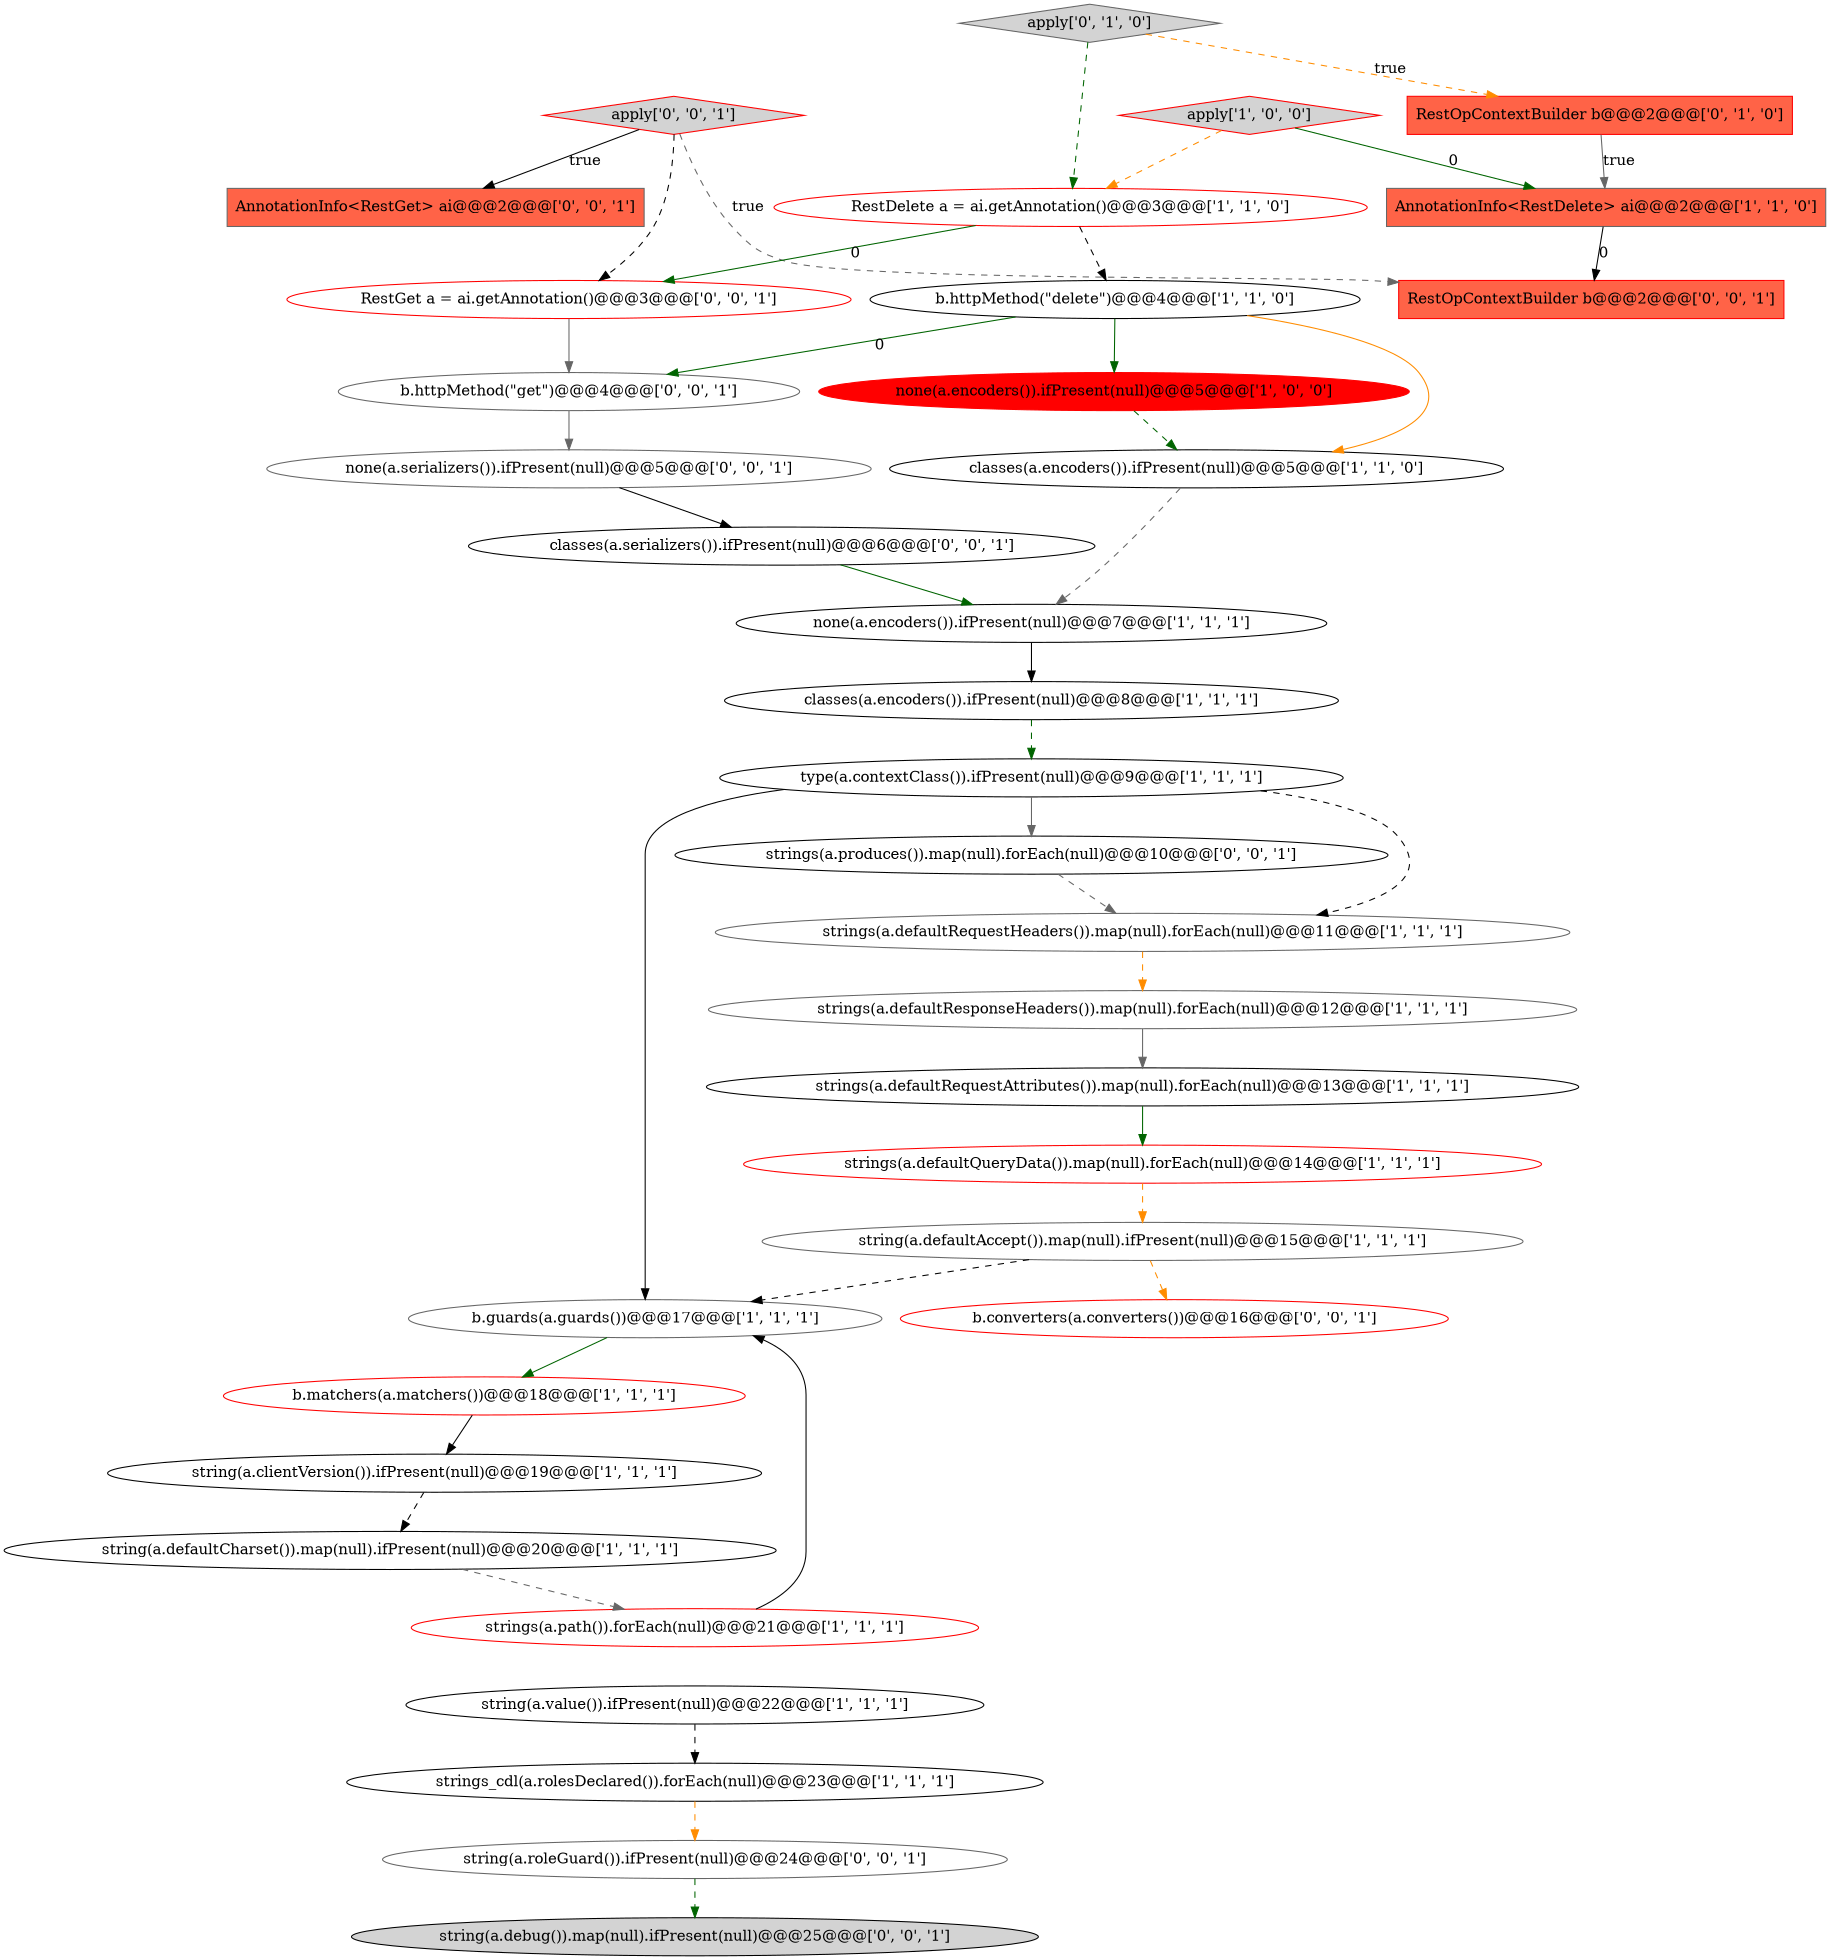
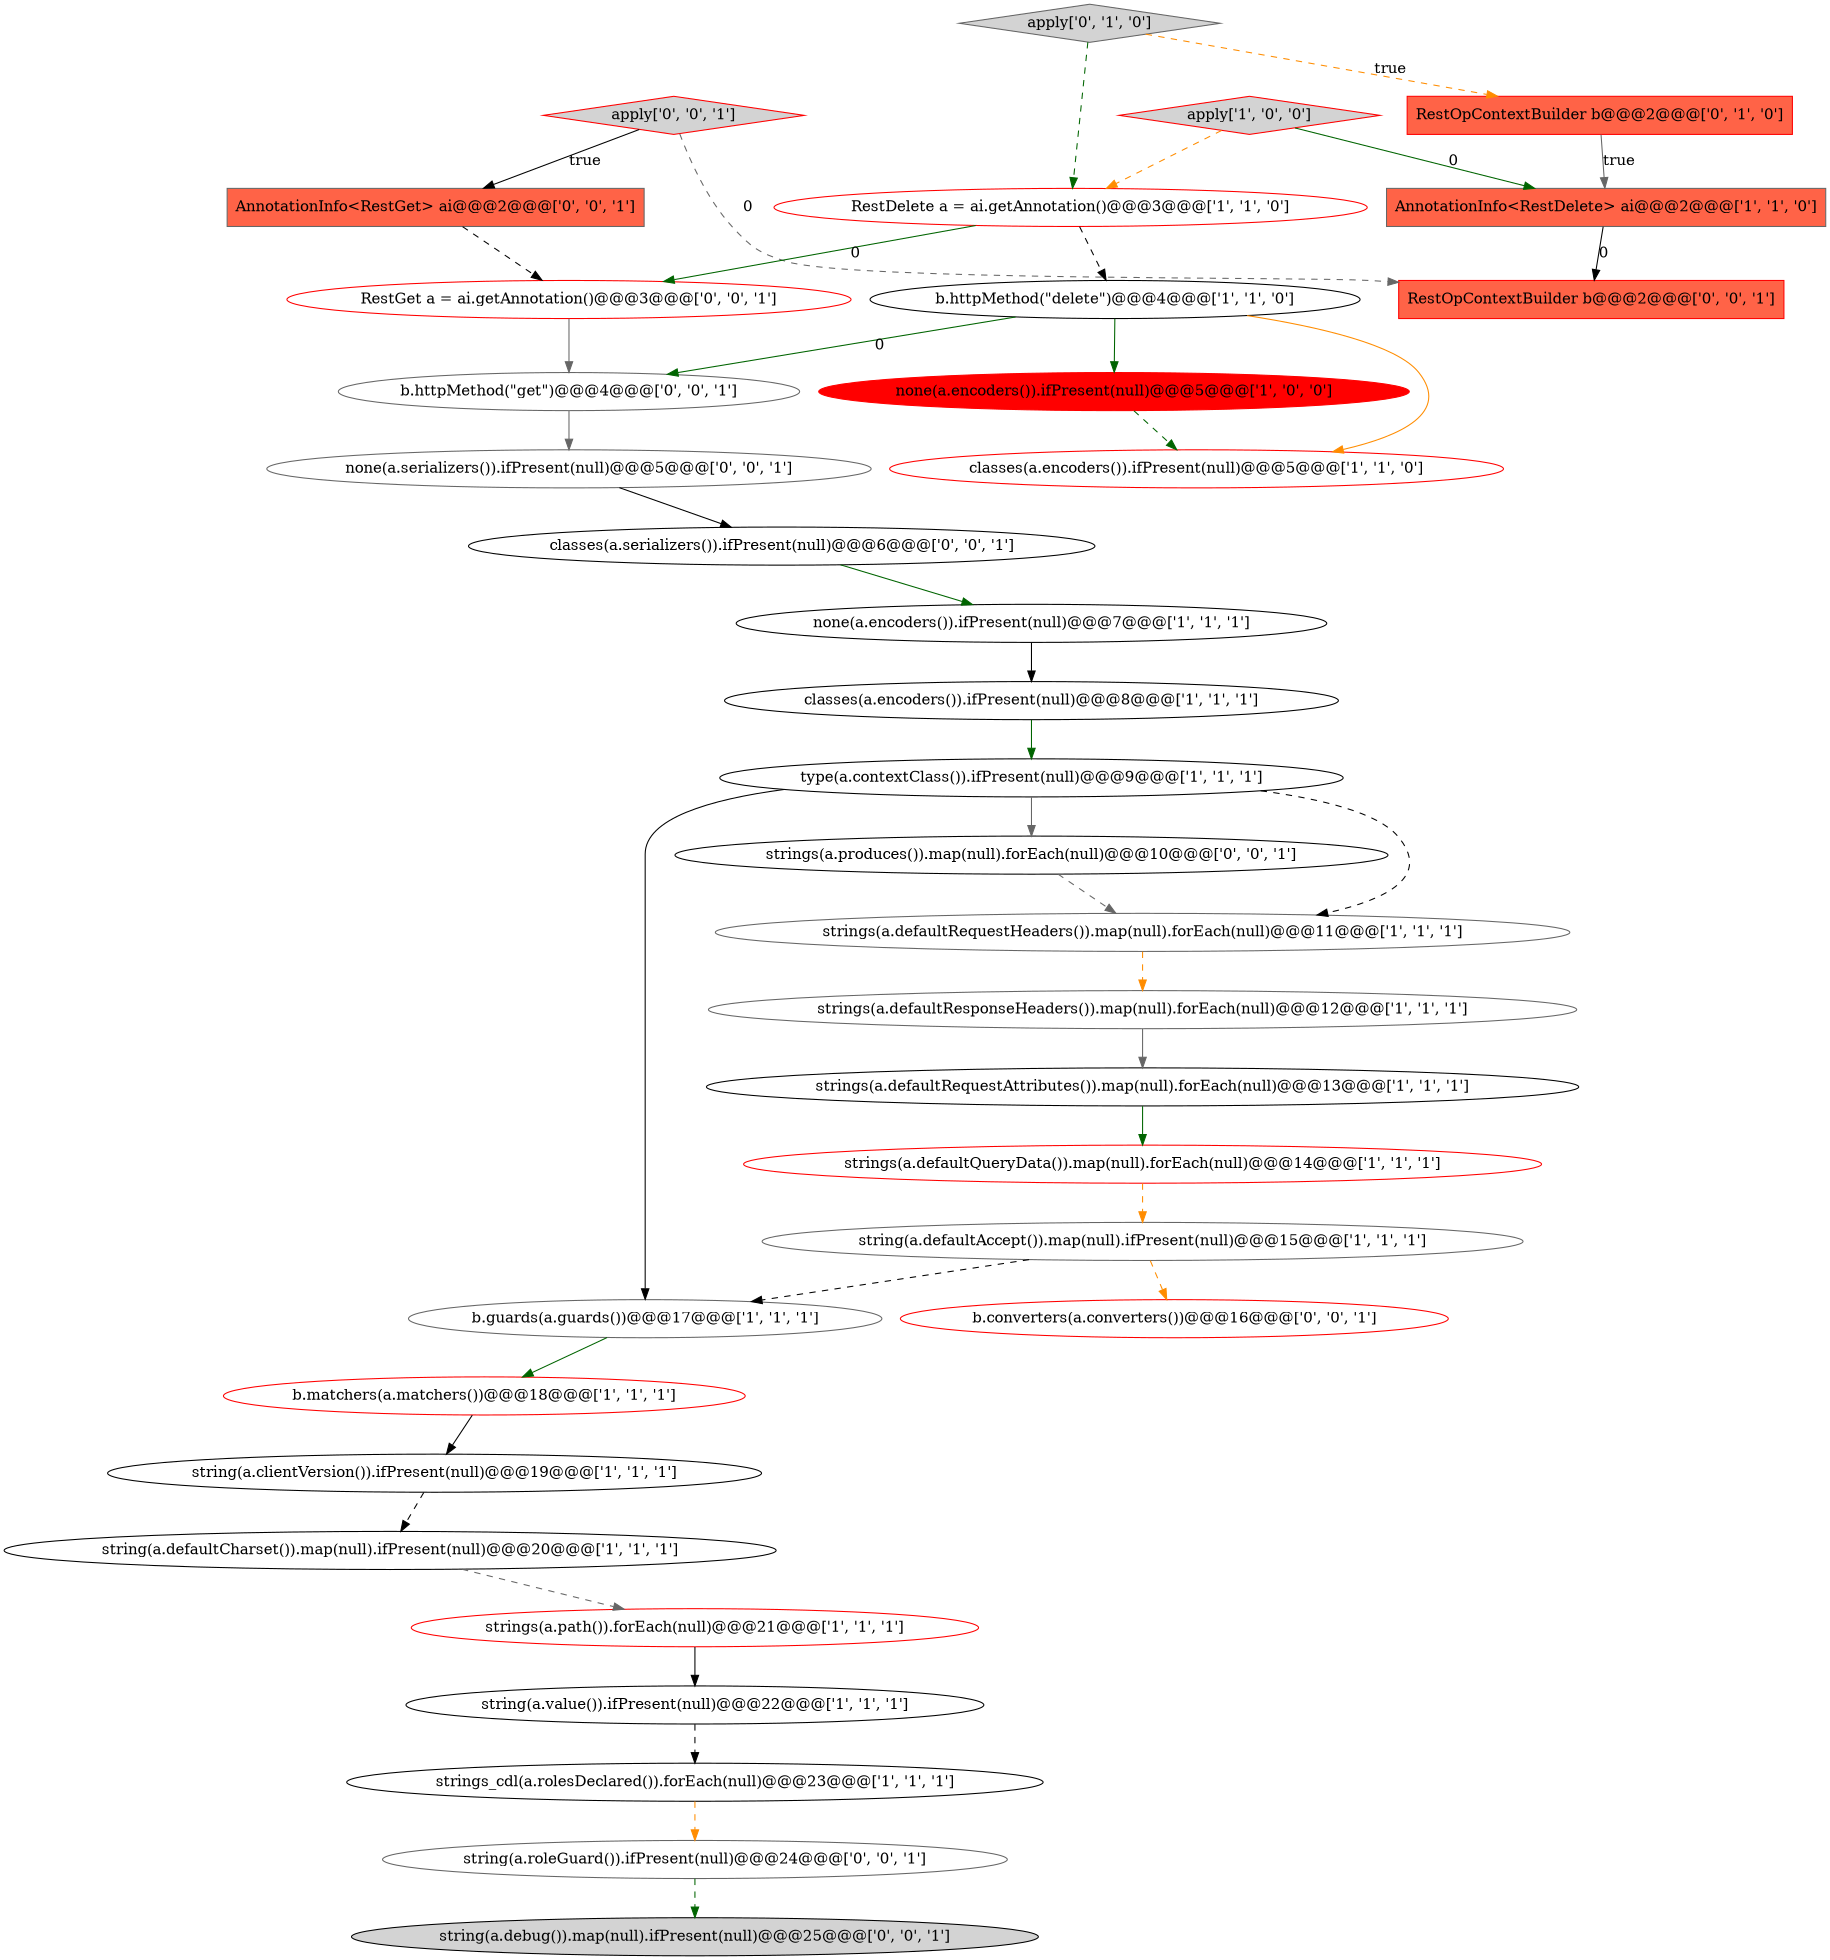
edge "apply['0', '0', '1']" -> "RestOpContextBuilder b@@@2@@@['0', '0', '1']": label "true" -> "0"
edge "apply['0', '0', '1']" -> "RestGet a = ai.getAnnotation()@@@3@@@['0', '0', '1']": now "AnnotationInfo<RestGet> ai@@@2@@@['0', '0', '1']" -> "RestGet a = ai.getAnnotation()@@@3@@@['0', '0', '1']"
node "classes(a.encoders()).ifPresent(null)@@@5@@@['1', '1', '0']": color black -> red
edge "classes(a.encoders()).ifPresent(null)@@@5@@@['1', '1', '0']" -> "none(a.encoders()).ifPresent(null)@@@7@@@['1', '1', '1']": removed
edge "classes(a.encoders()).ifPresent(null)@@@8@@@['1', '1', '1']" -> "type(a.contextClass()).ifPresent(null)@@@9@@@['1', '1', '1']": style dashed -> solid
edge "strings(a.path()).forEach(null)@@@21@@@['1', '1', '1']" -> "b.guards(a.guards())@@@17@@@['1', '1', '1']": now "strings(a.path()).forEach(null)@@@21@@@['1', '1', '1']" -> "string(a.value()).ifPresent(null)@@@22@@@['1', '1', '1']"
